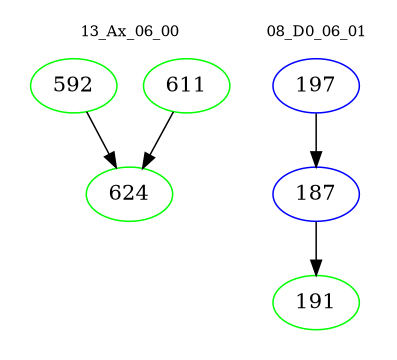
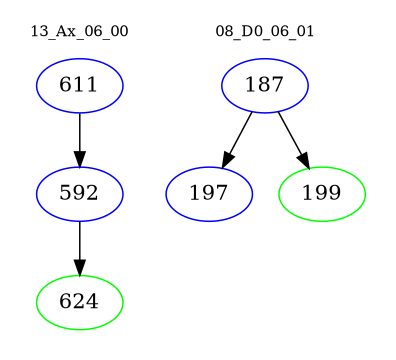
node "592": color green -> blue
node "611": color green -> blue
edge "611" -> "624": now "611" -> "592"
edge "197" -> "187": reversed
node "191": label "191" -> "199"
